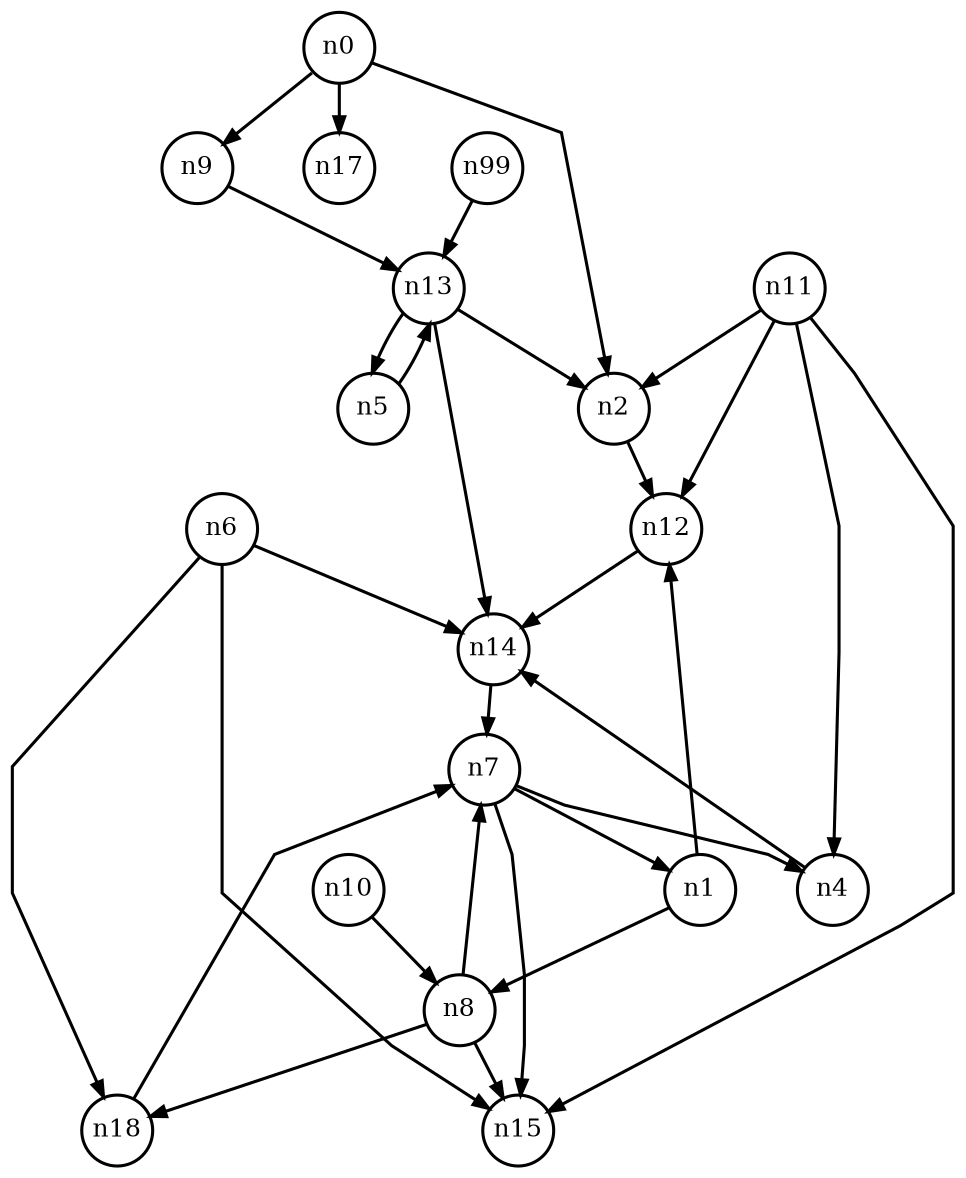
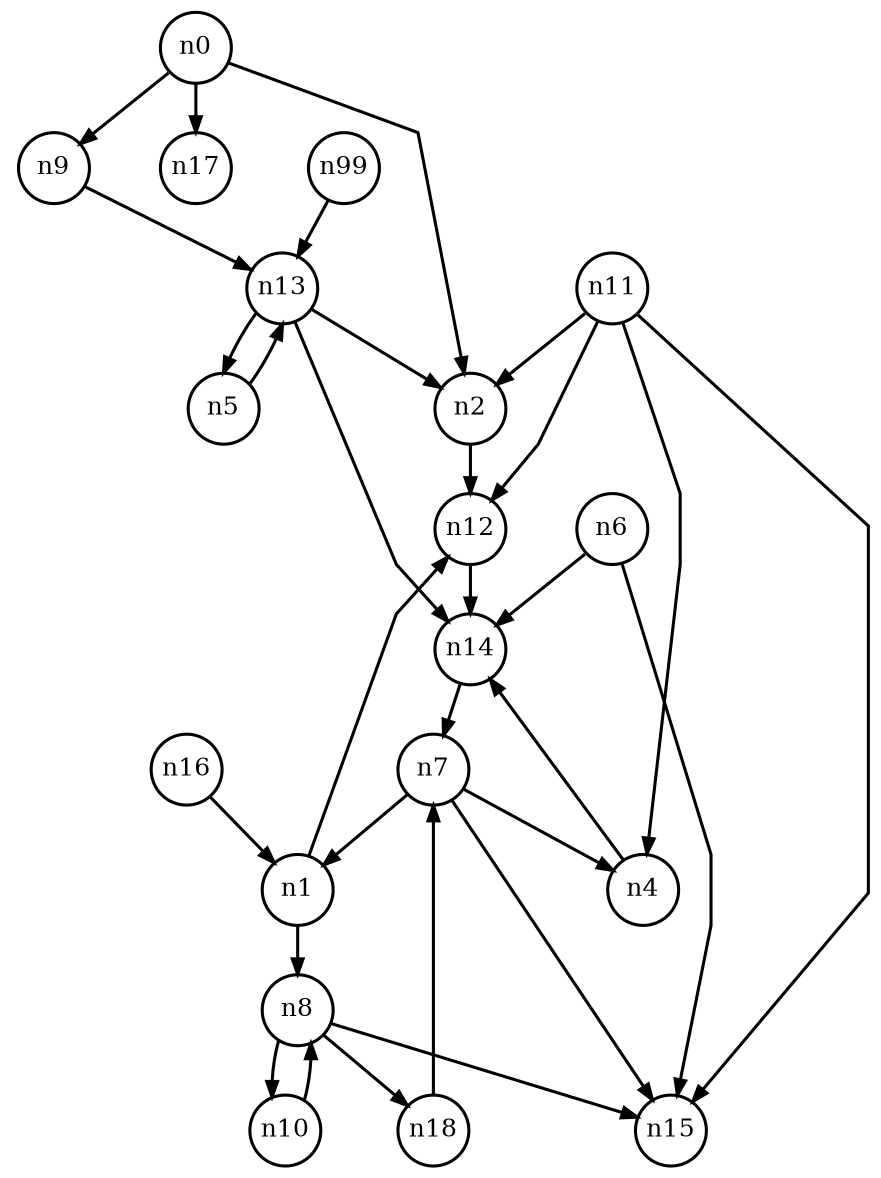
node "n16": added
edge "n6" -> "n18": removed
edge "n8" -> "n7": now "n8" -> "n10"
